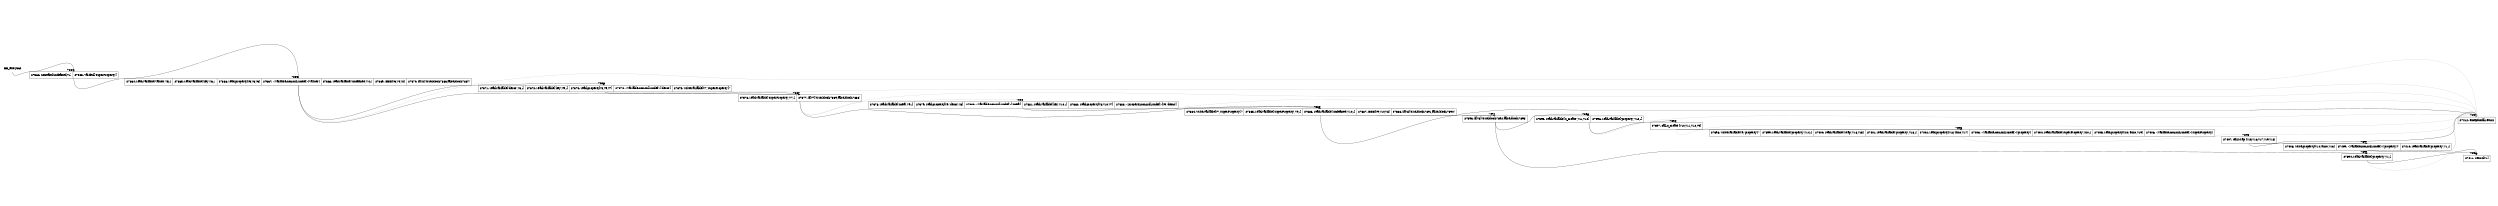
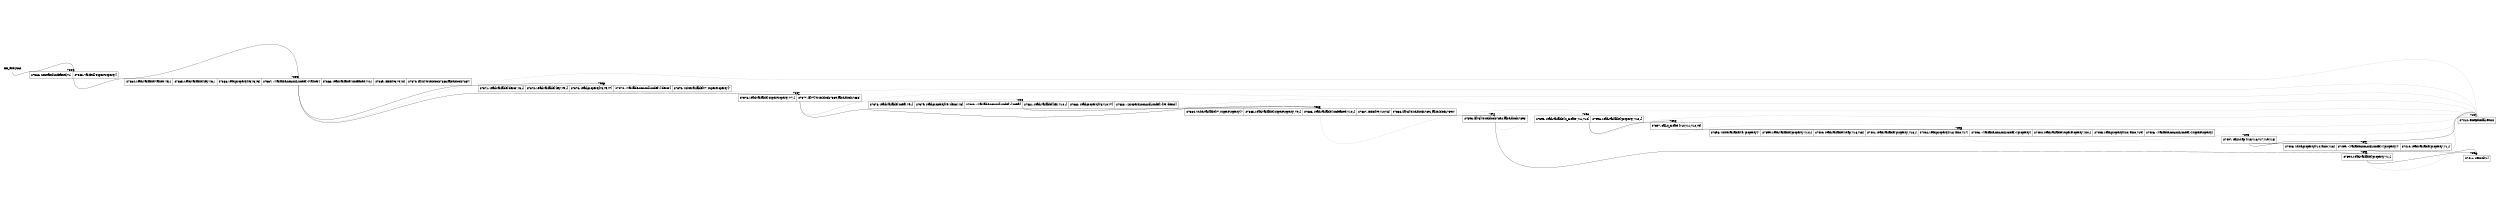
edge "27371: read-variable['descs',v8,-]" -> "27376: read-variable['superProperty',v7,-]": removed
edge "27384: write-variable[v7,'superProperty']*" -> "27412: exceptional-return": color black -> gray
edge "27393: if[v8](true-block:7892,false-block:7893)" -> "27395: read-variable['o_create',v11,v10]": color black -> gray
